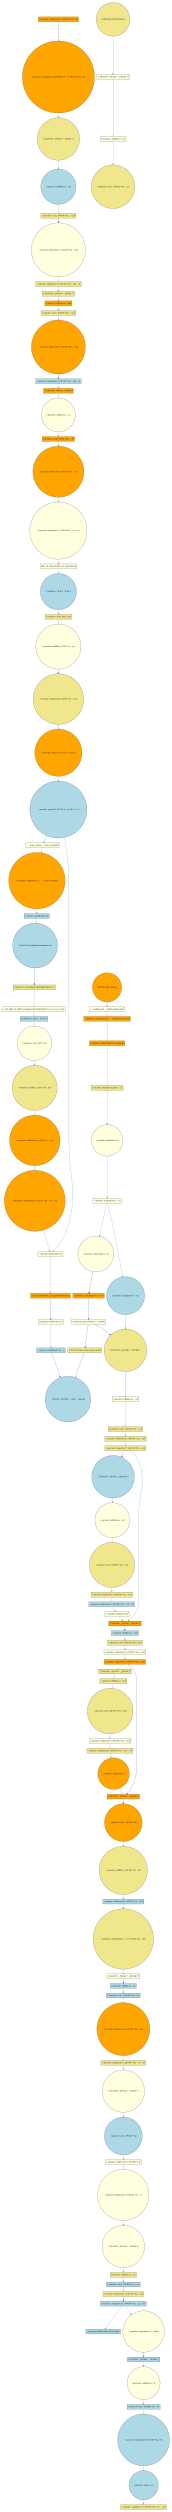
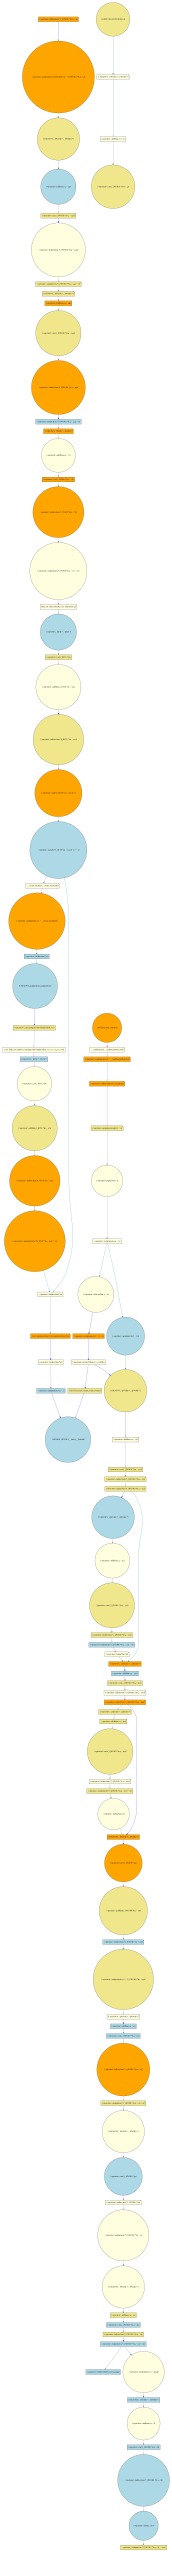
node "(<operator>.cast,(_DWORD *)(v4 + 344))": shape note -> circle
node "(<operator>.logicalNot,!v9)": fillcolor orange -> lightyellow
